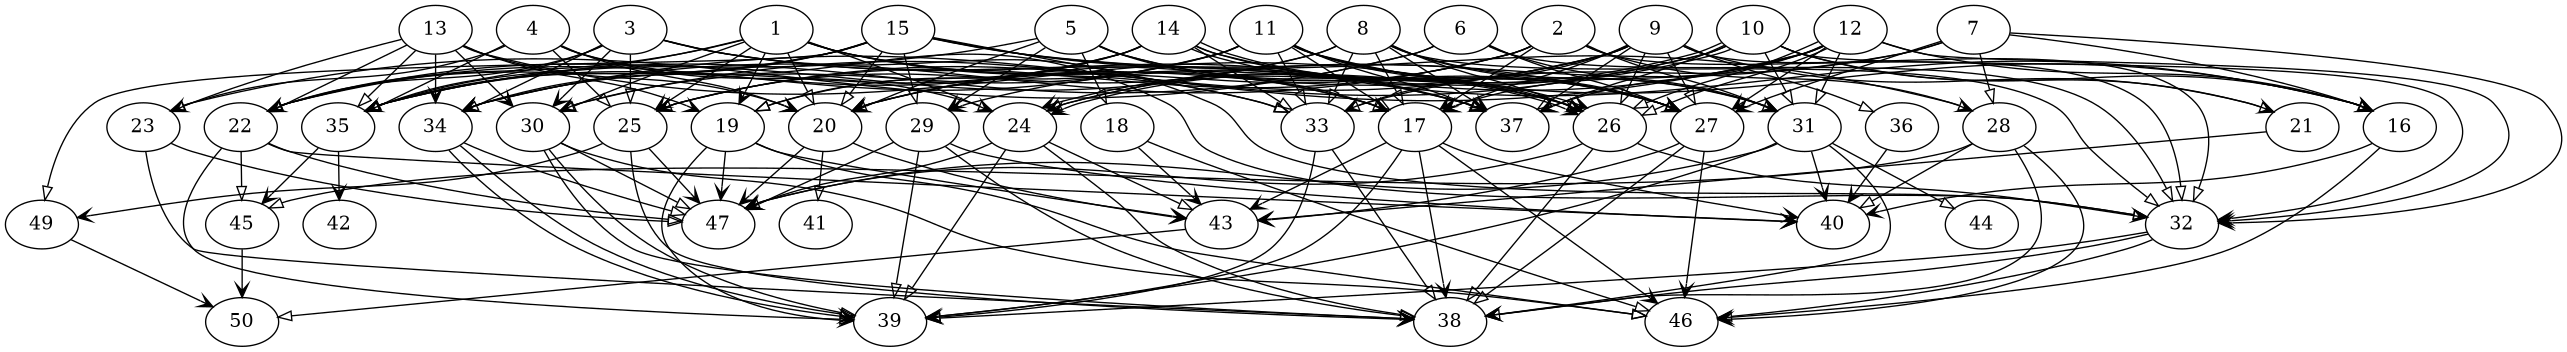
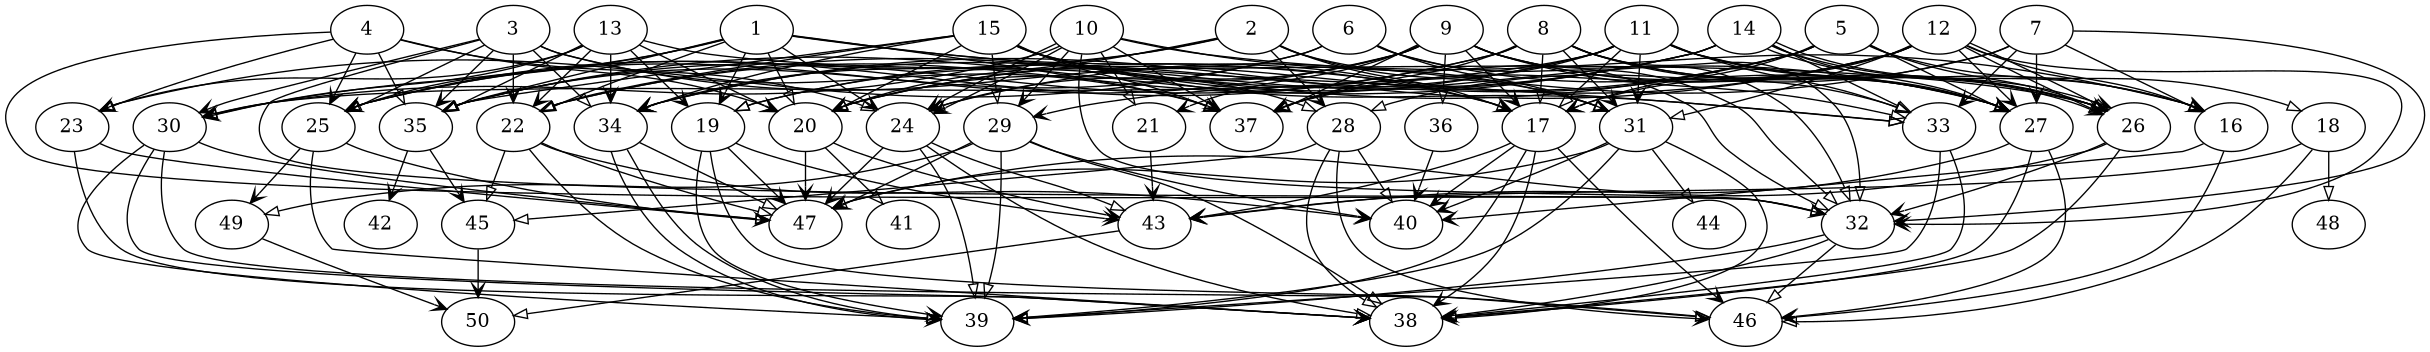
edge "4" -> "25": arrowhead onormal -> vee
edge "15" -> "49": now "29" -> "49"
node "48": added
